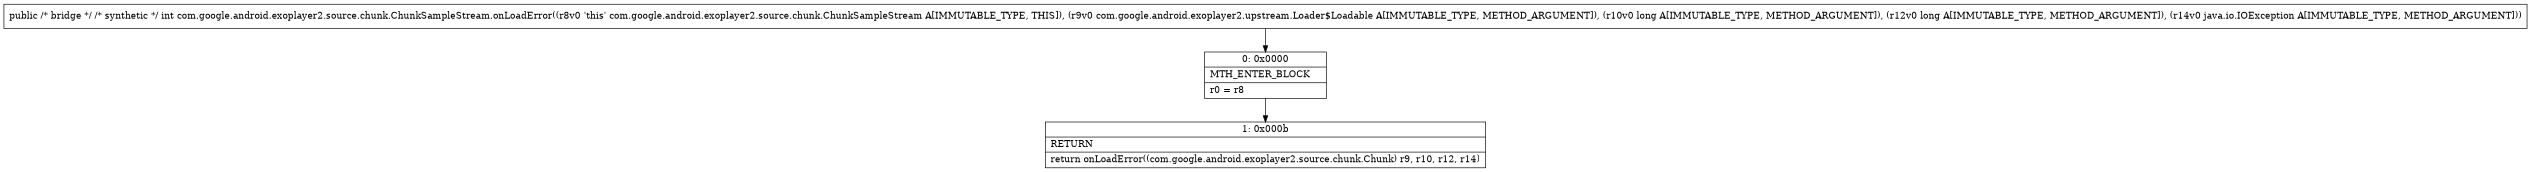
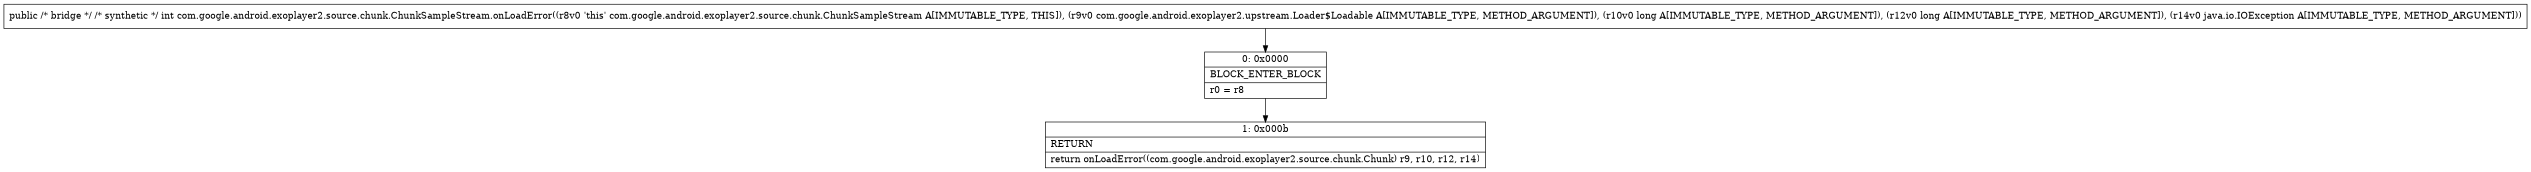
node "0: 0x0000": text "MTH_ENTER_BLOCK" -> "BLOCK_ENTER_BLOCK"
